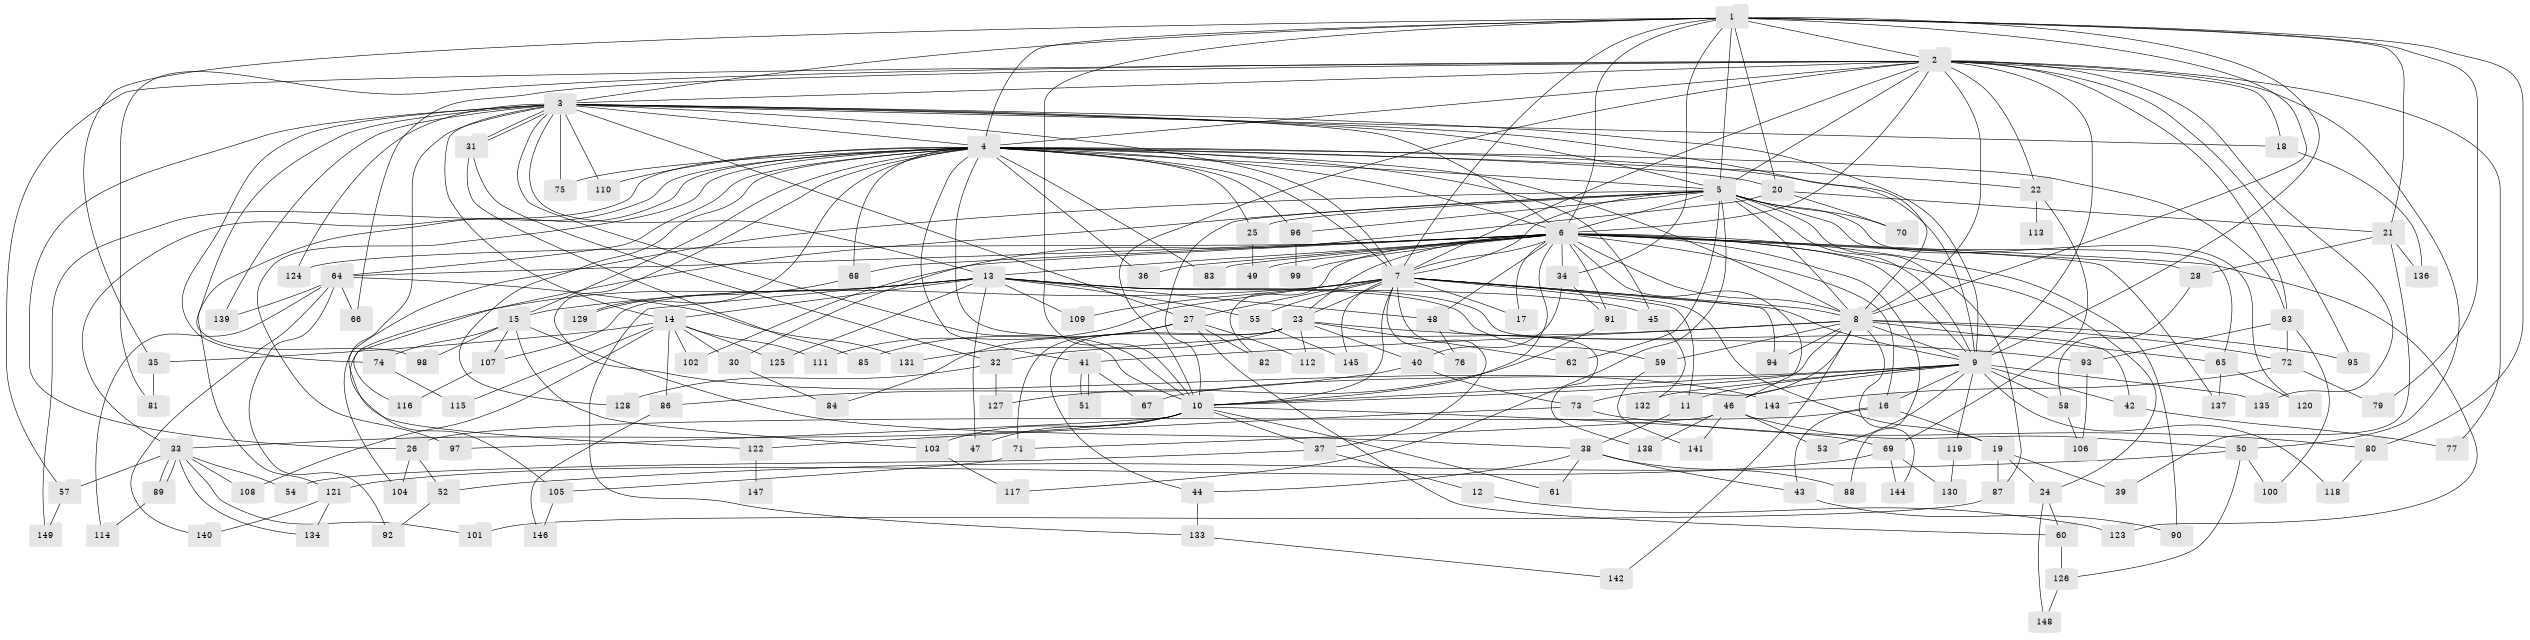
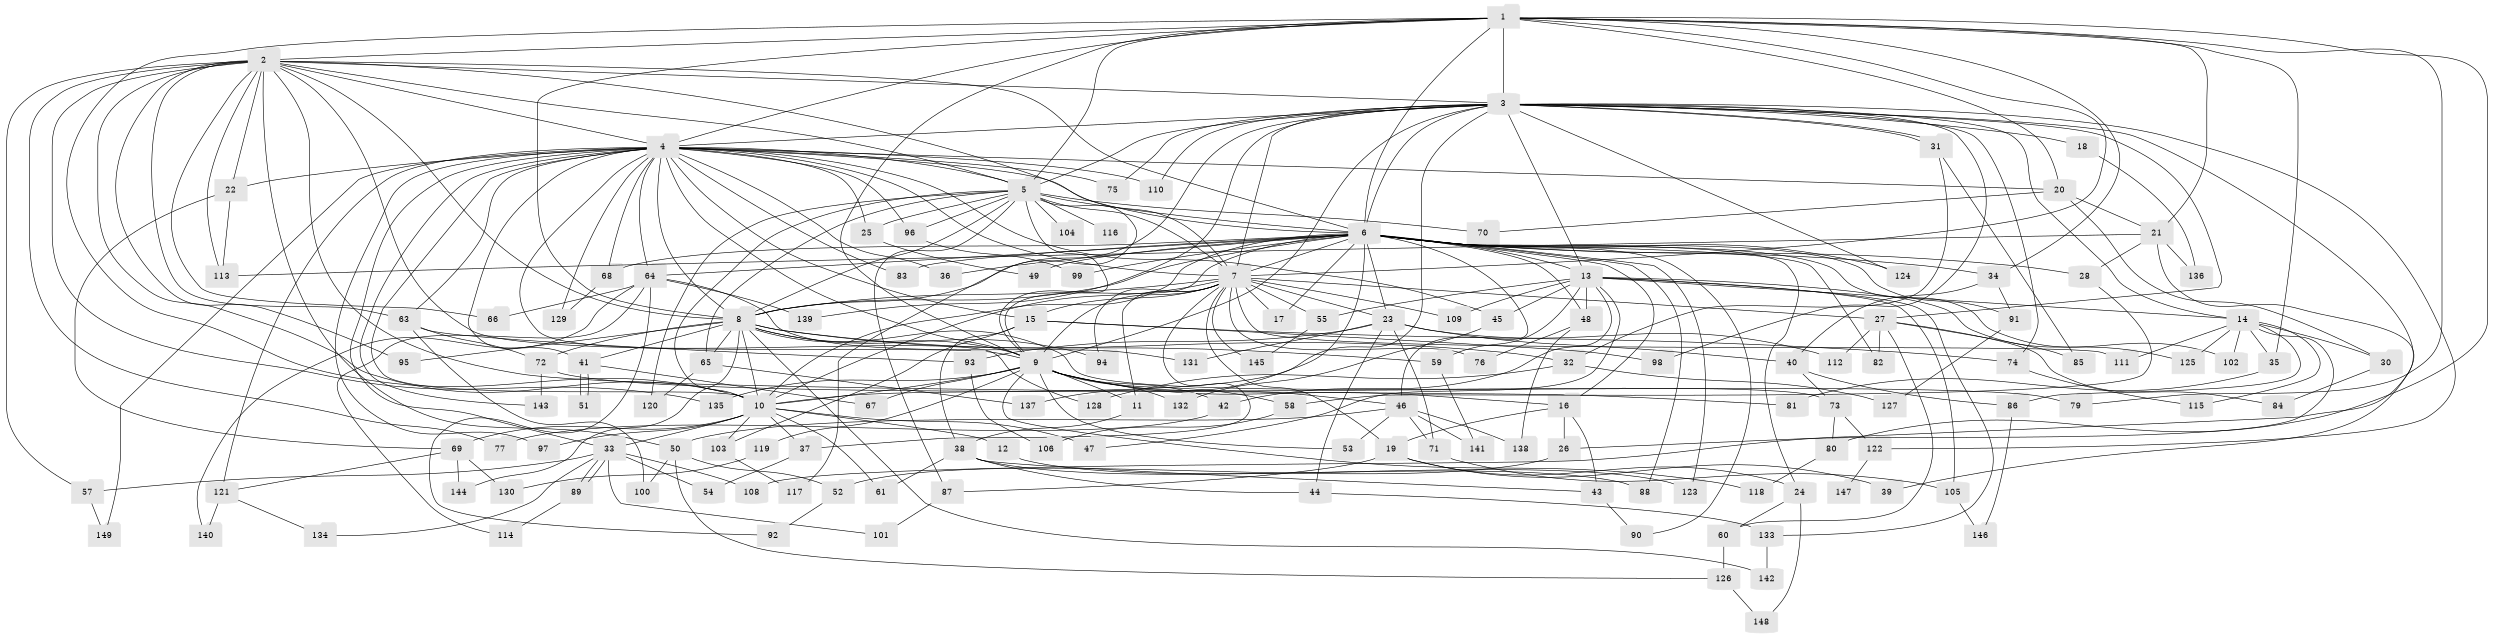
edge "2" -- "18": now "2" -- "113"
edge "21" -- "113": added
node "107": removed
node "62": removed
edge "37" -- "12": now "10" -- "12"
edge "26" -- "104": removed
